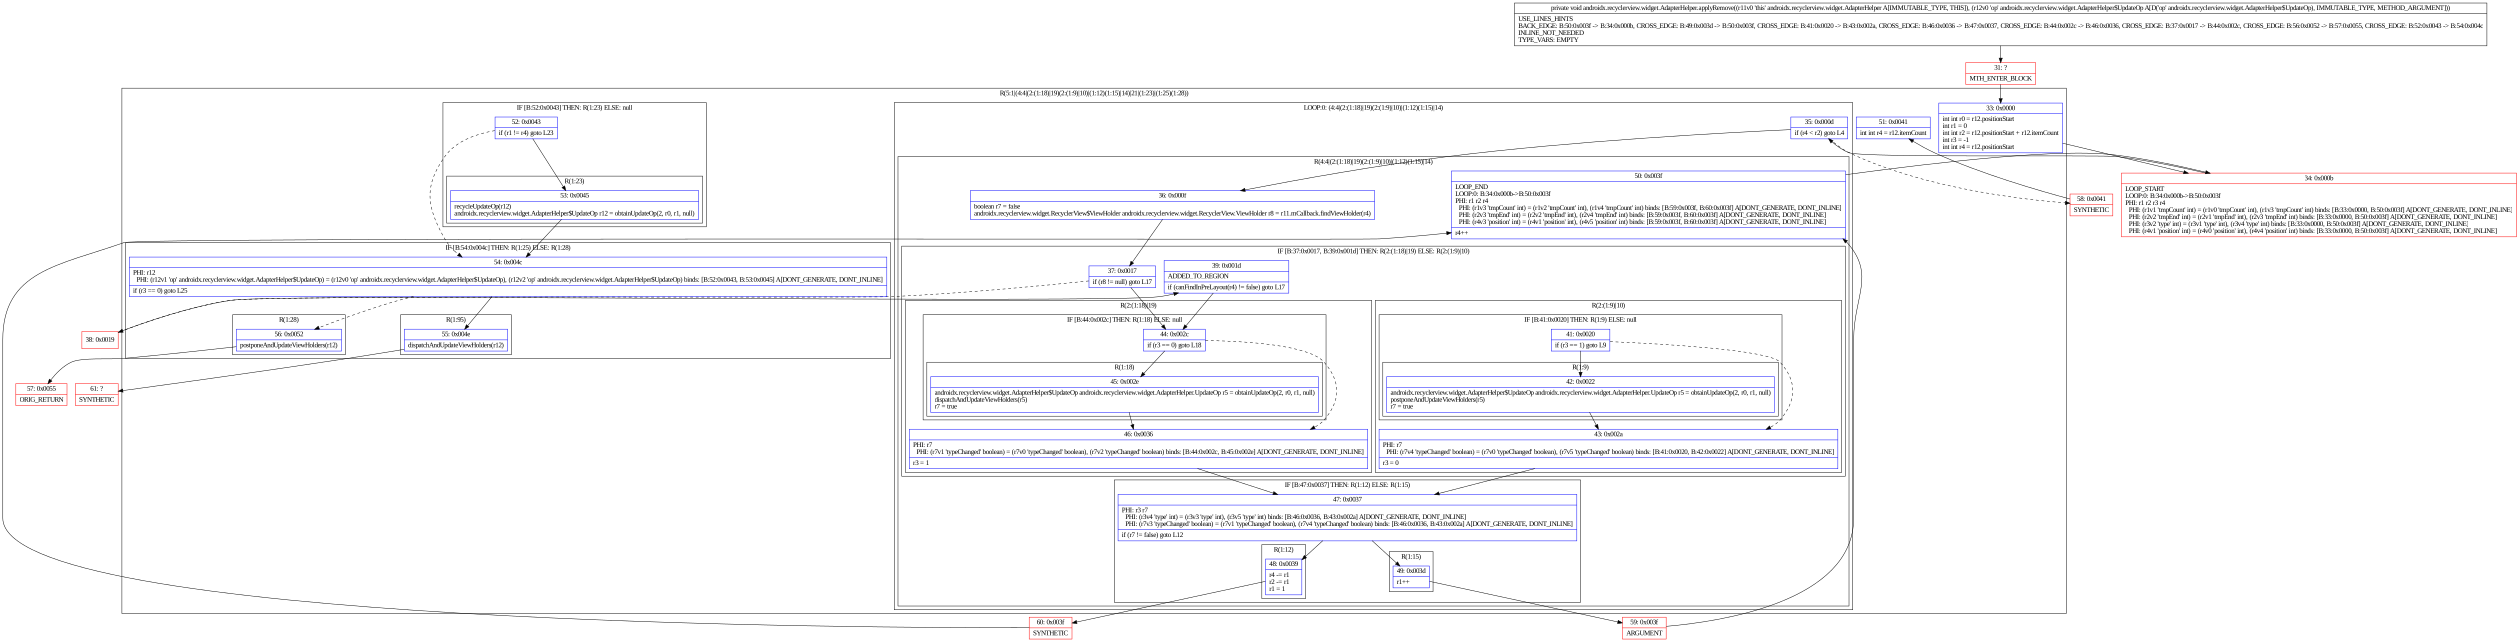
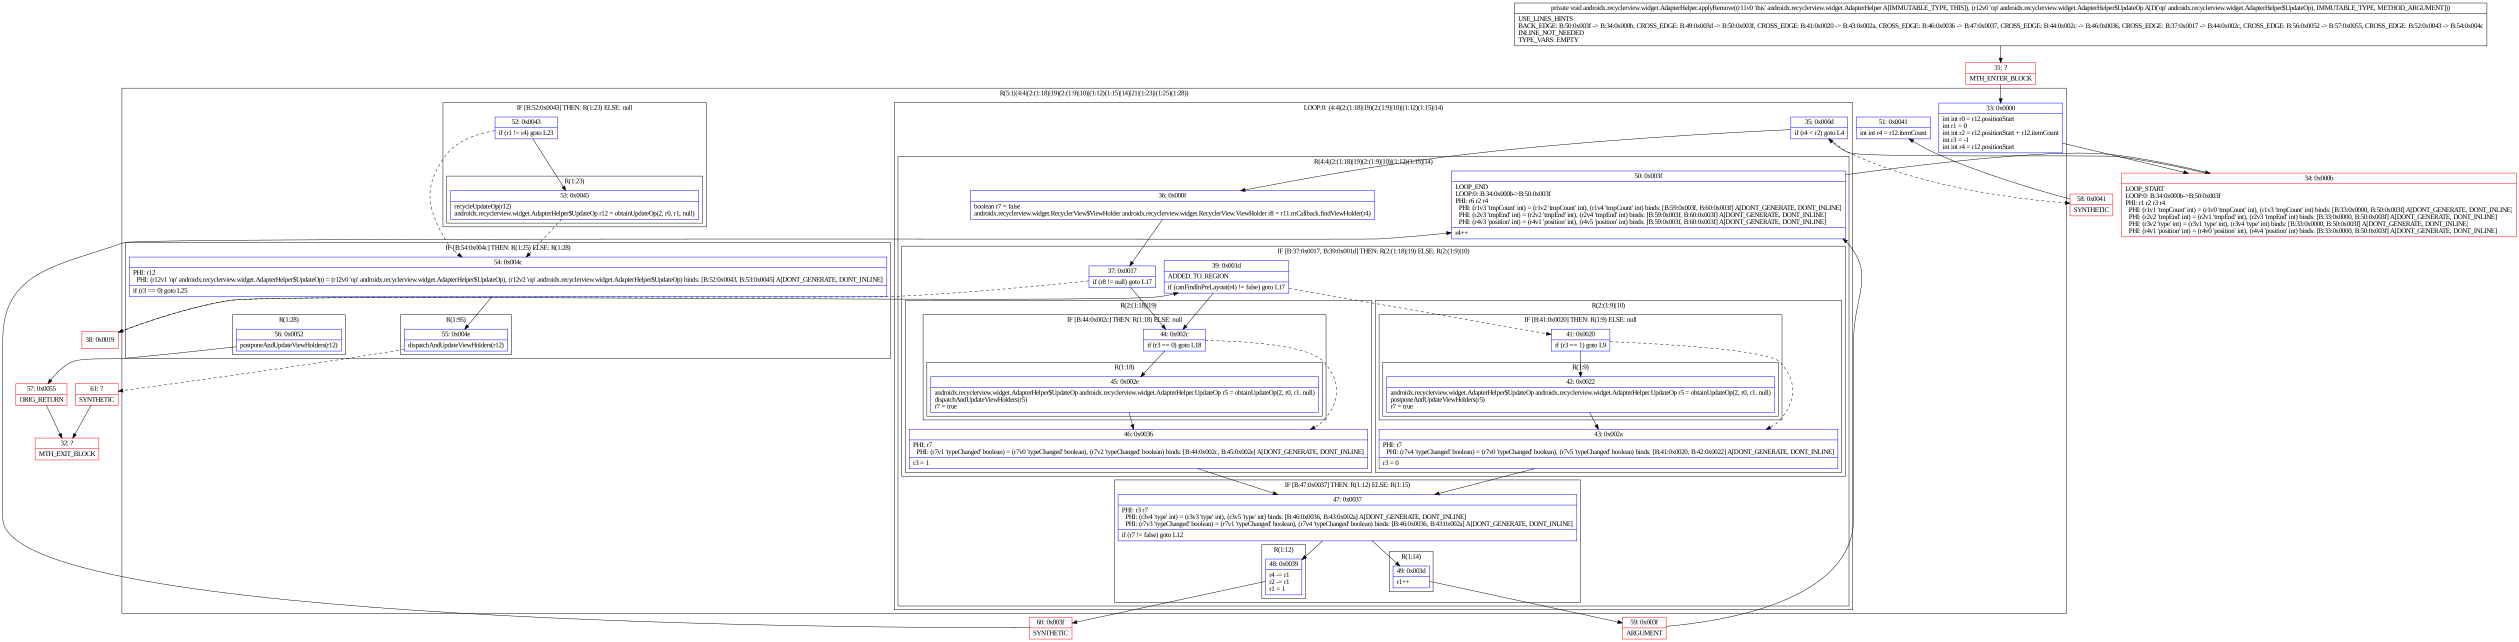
node "50: 0x003f": text "PHI: r1 r2 r4" -> "PHI: r6 r2 r4"
edge "53: 0x0045" -> "54: 0x004c": style solid -> dashed
edge "54: 0x004c" -> "56: 0x0052": removed
edge "39: 0x001d" -> "41: 0x0020": added
edge "55: 0x004e" -> "61: ?": style solid -> dashed
node "32: ?": added
cluster "R(1:15)": label "R(1:15)" -> "R(1:14)"
